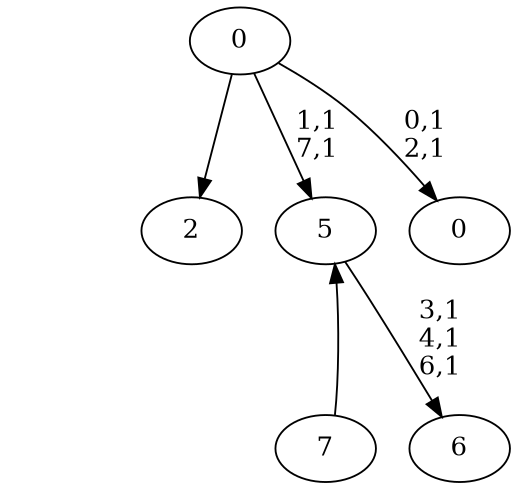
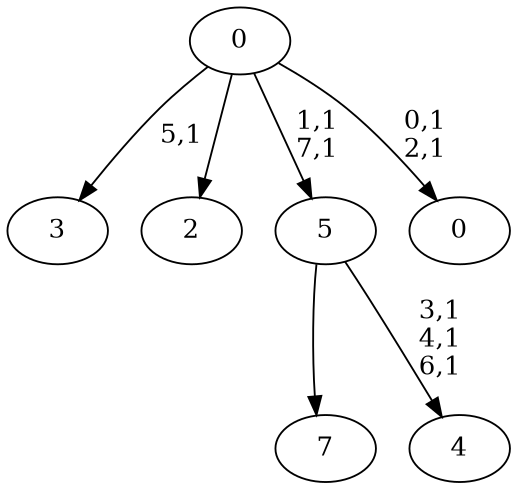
node "3": added
edge "7" -> "5": reversed
node "6": label "6" -> "4"
